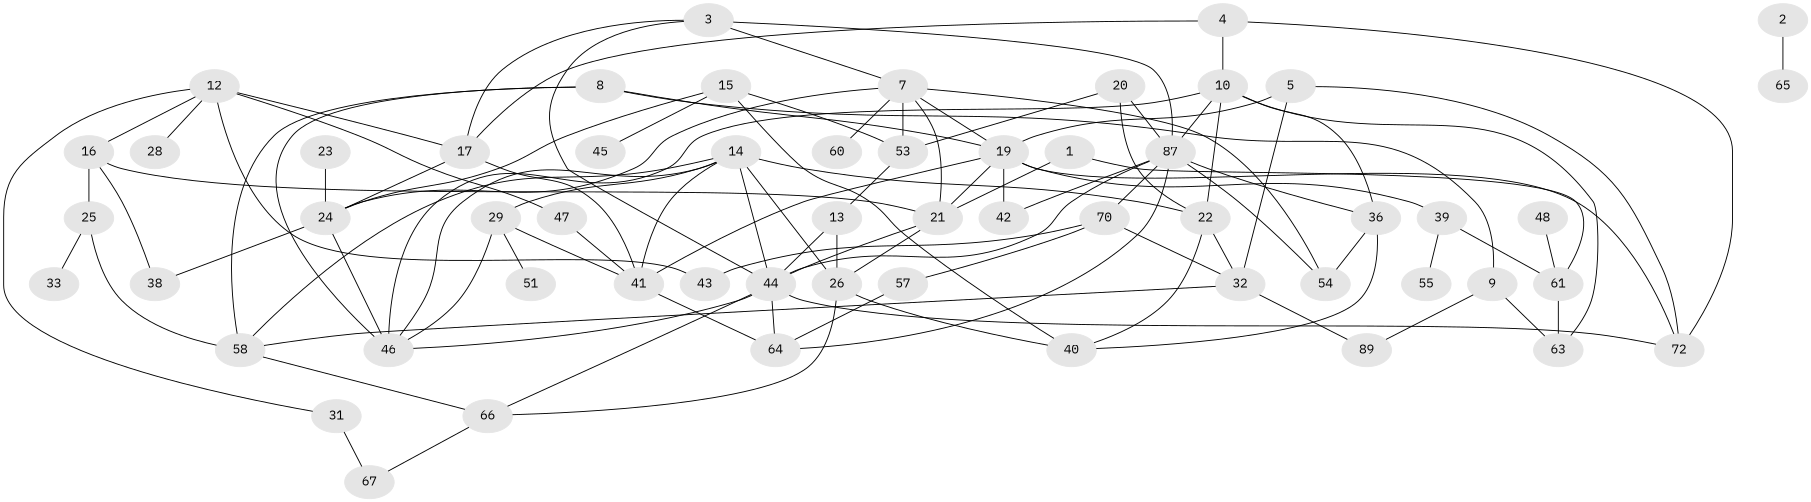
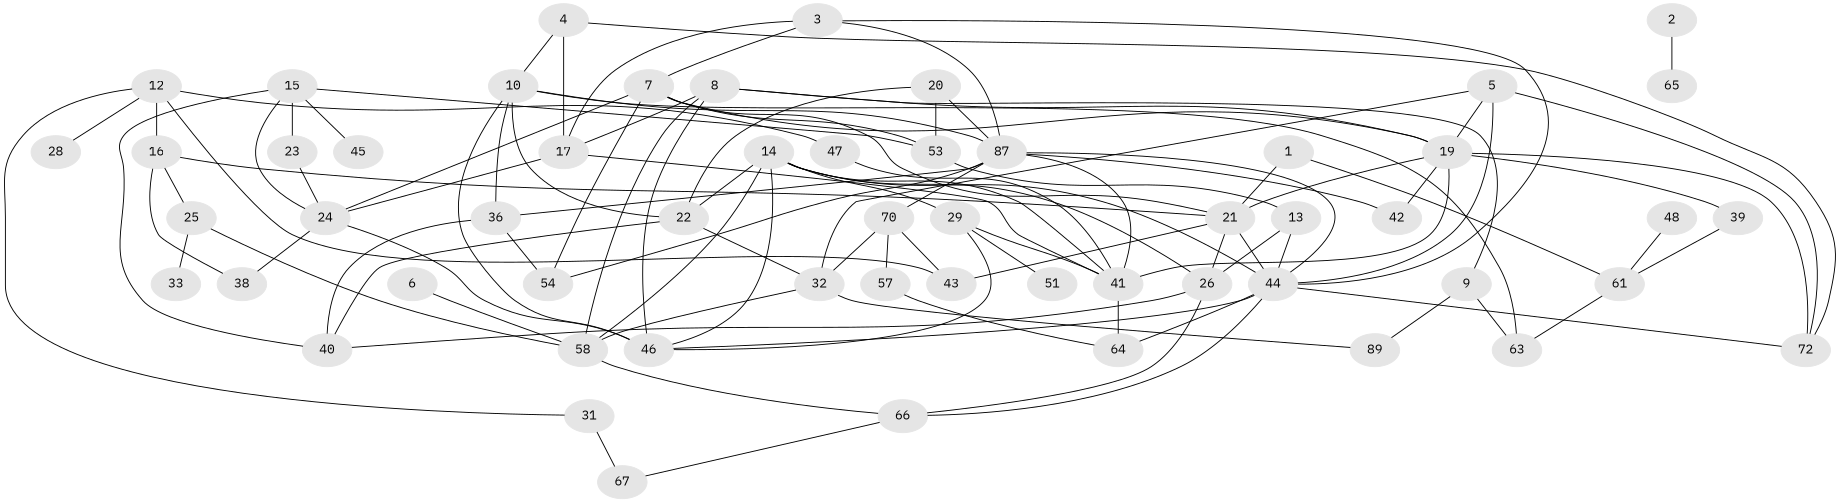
edge "12" -- "17": now "8" -- "17"
edge "15" -- "23": added
node "60": removed
edge "5" -- "44": added
edge "21" -- "43": added
node "6": added
node "55": removed
edge "87" -- "64": now "87" -- "41"
